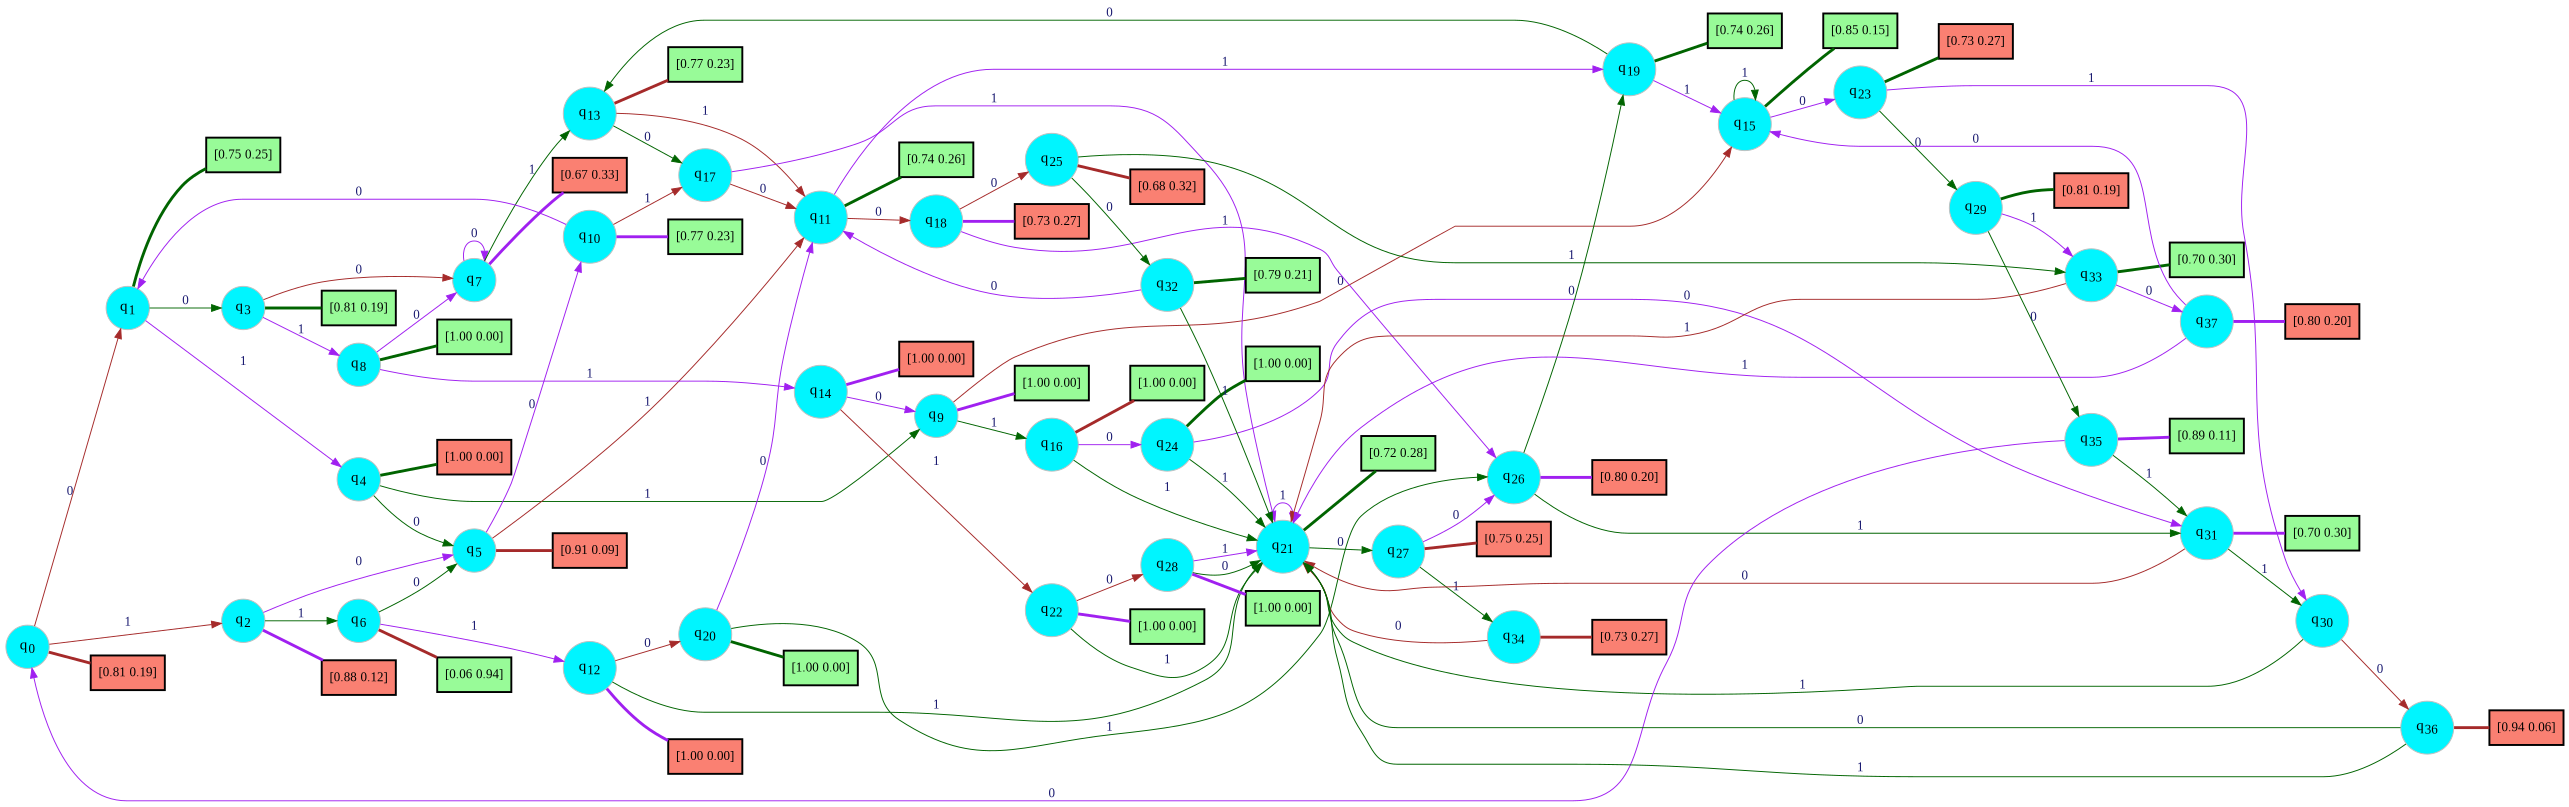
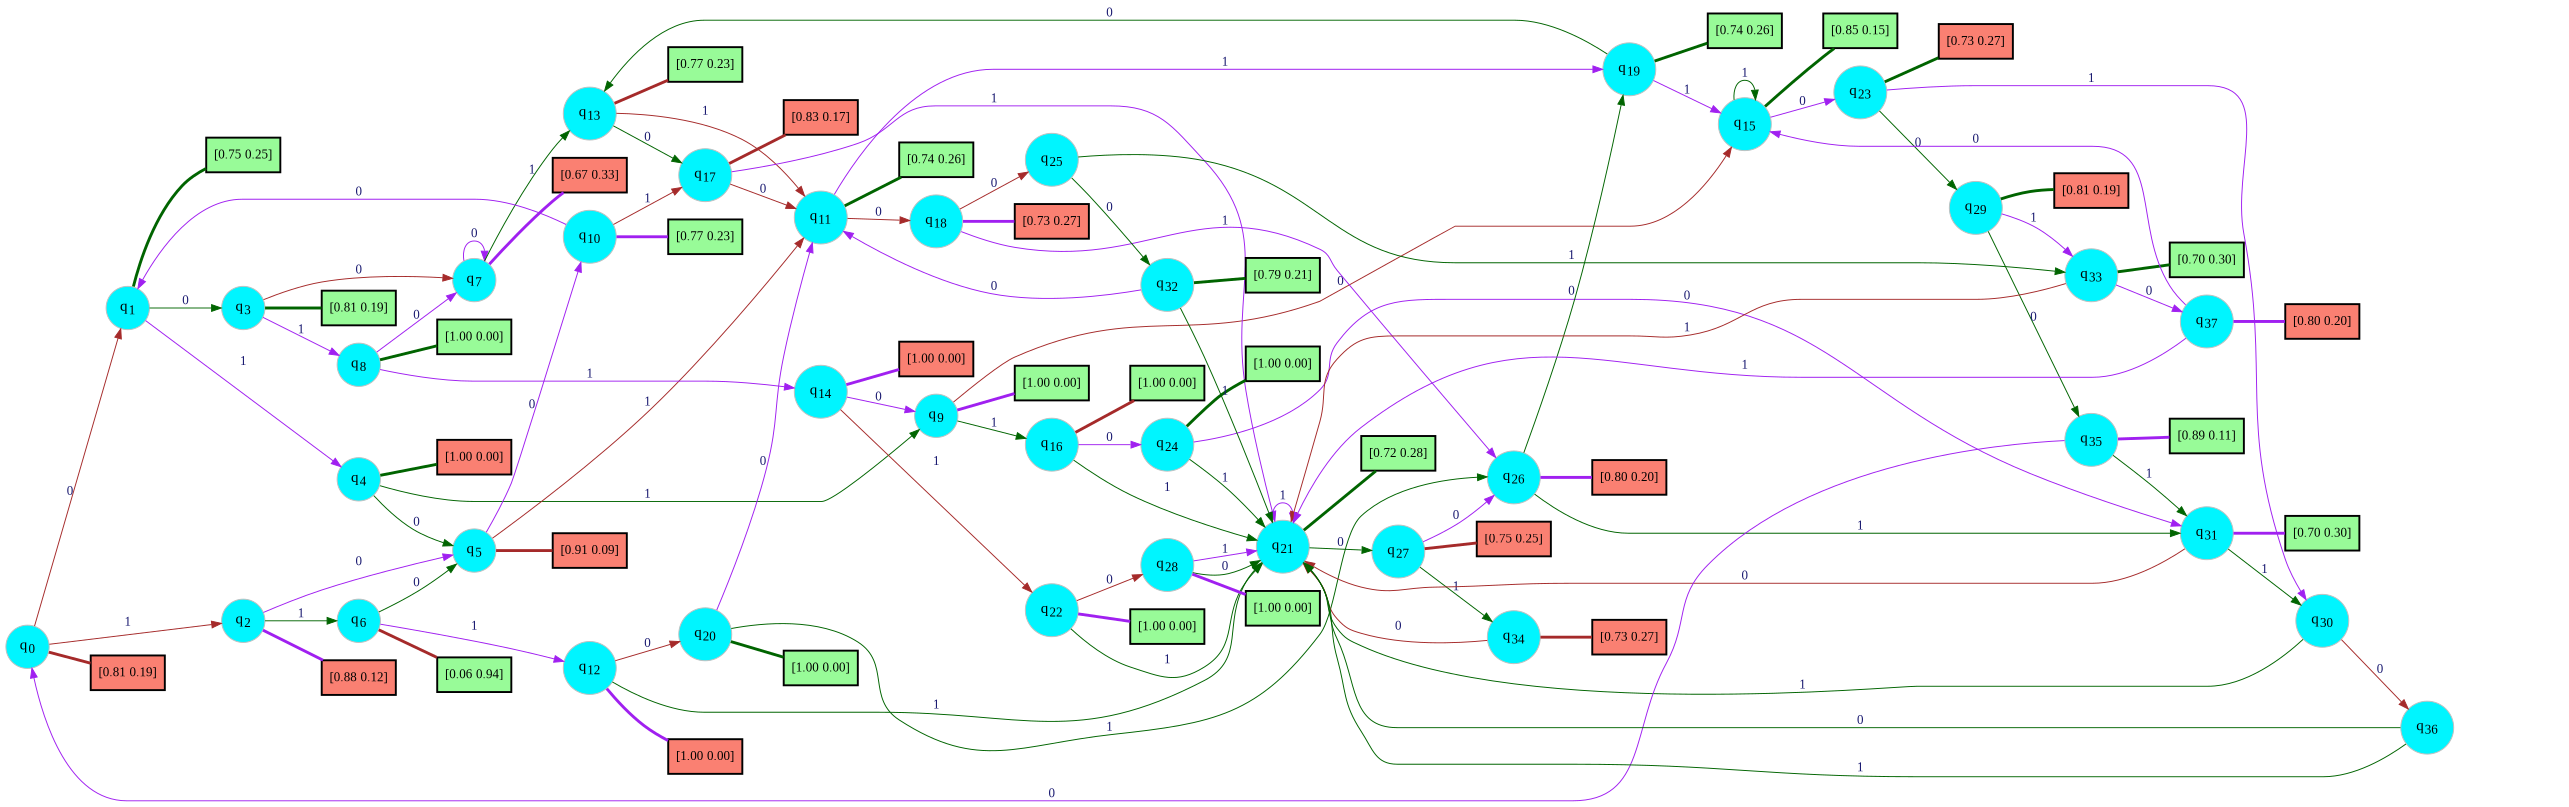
node "[0.83 0.17]": added
node "[0.68 0.32]": removed
node "[0.94 0.06]": removed
